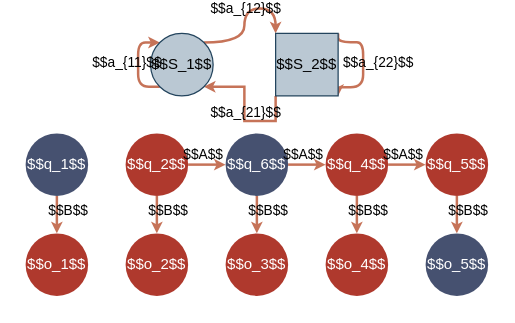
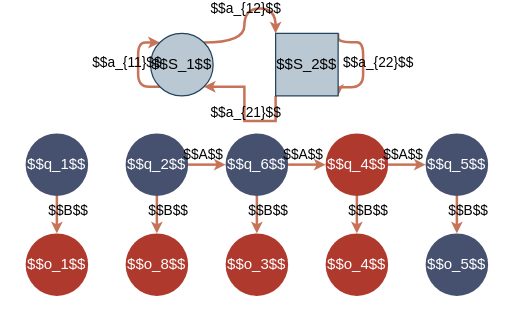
node "$$q_2$$": fillcolor #af392d -> #465170
node "$$q_5$$": fillcolor #af392d -> #465170
node "$$o_2$$": label "$$o_2$$" -> "$$o_8$$"
